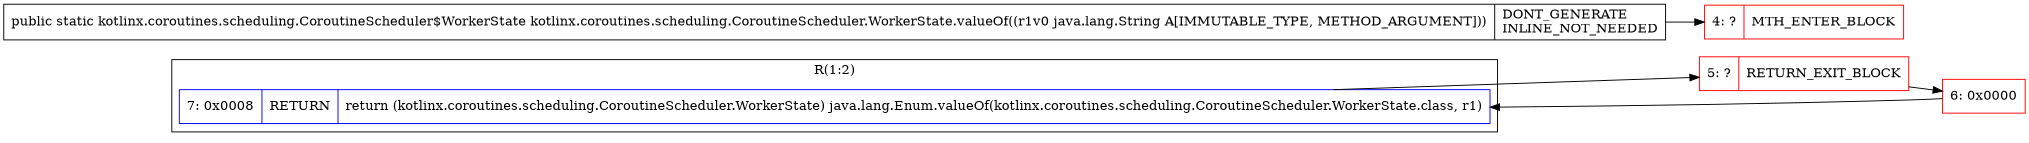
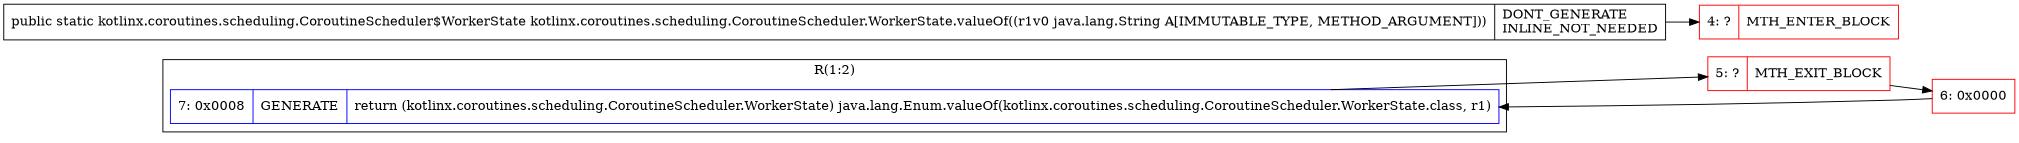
node "5: ?": text "RETURN_EXIT_BLOCK" -> "MTH_EXIT_BLOCK"
node "7: 0x0008": text "RETURN" -> "GENERATE"
